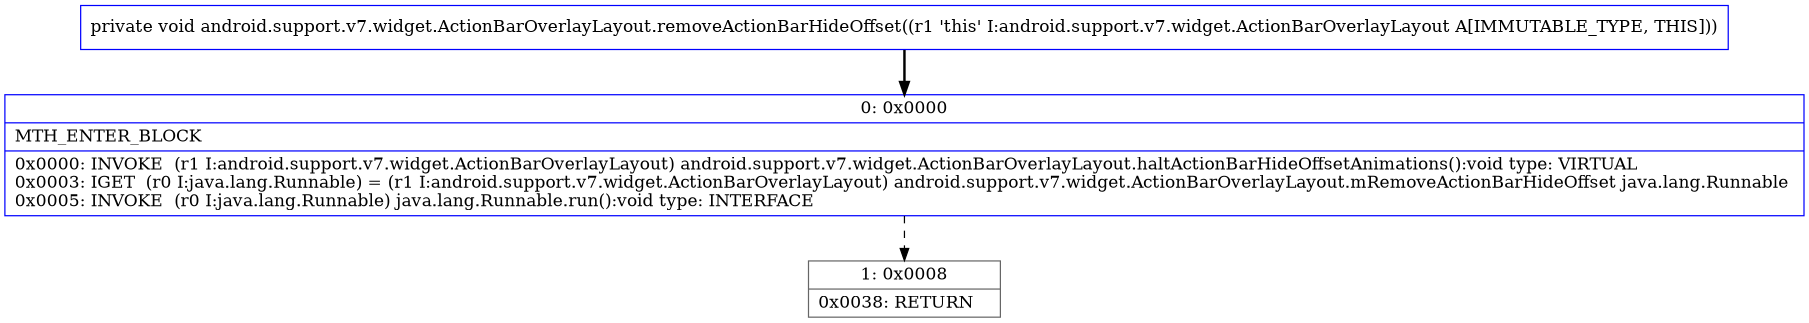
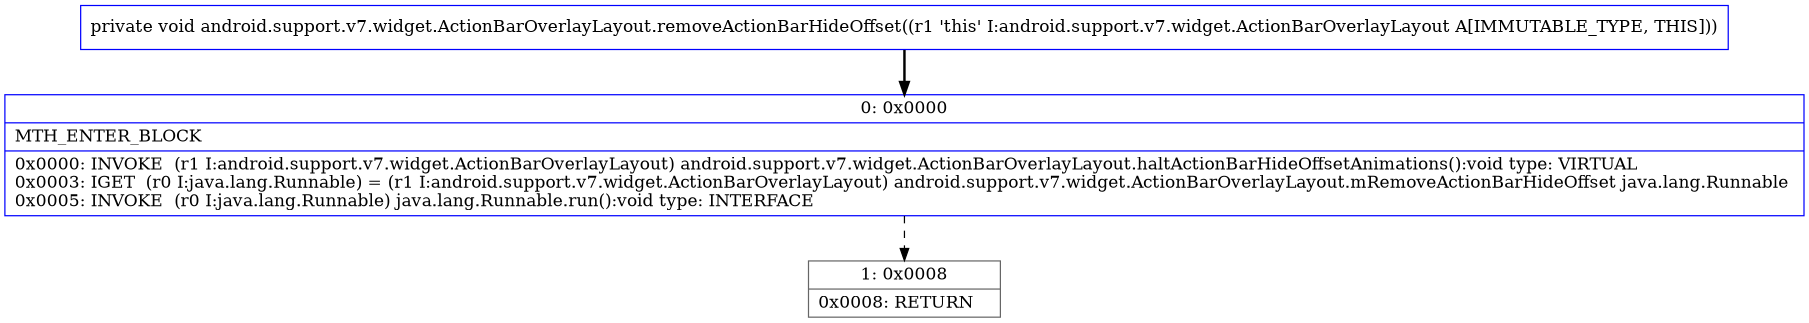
node "1: 0x0008": text "0x0038: RETURN" -> "0x0008: RETURN"
